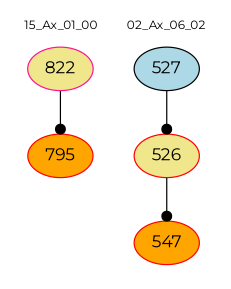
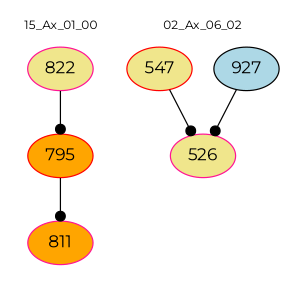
node "527": label "527" -> "927"
node "526": color red -> deeppink
edge "526" -> "547": reversed
node "811": added
node "547": fillcolor orange -> khaki
